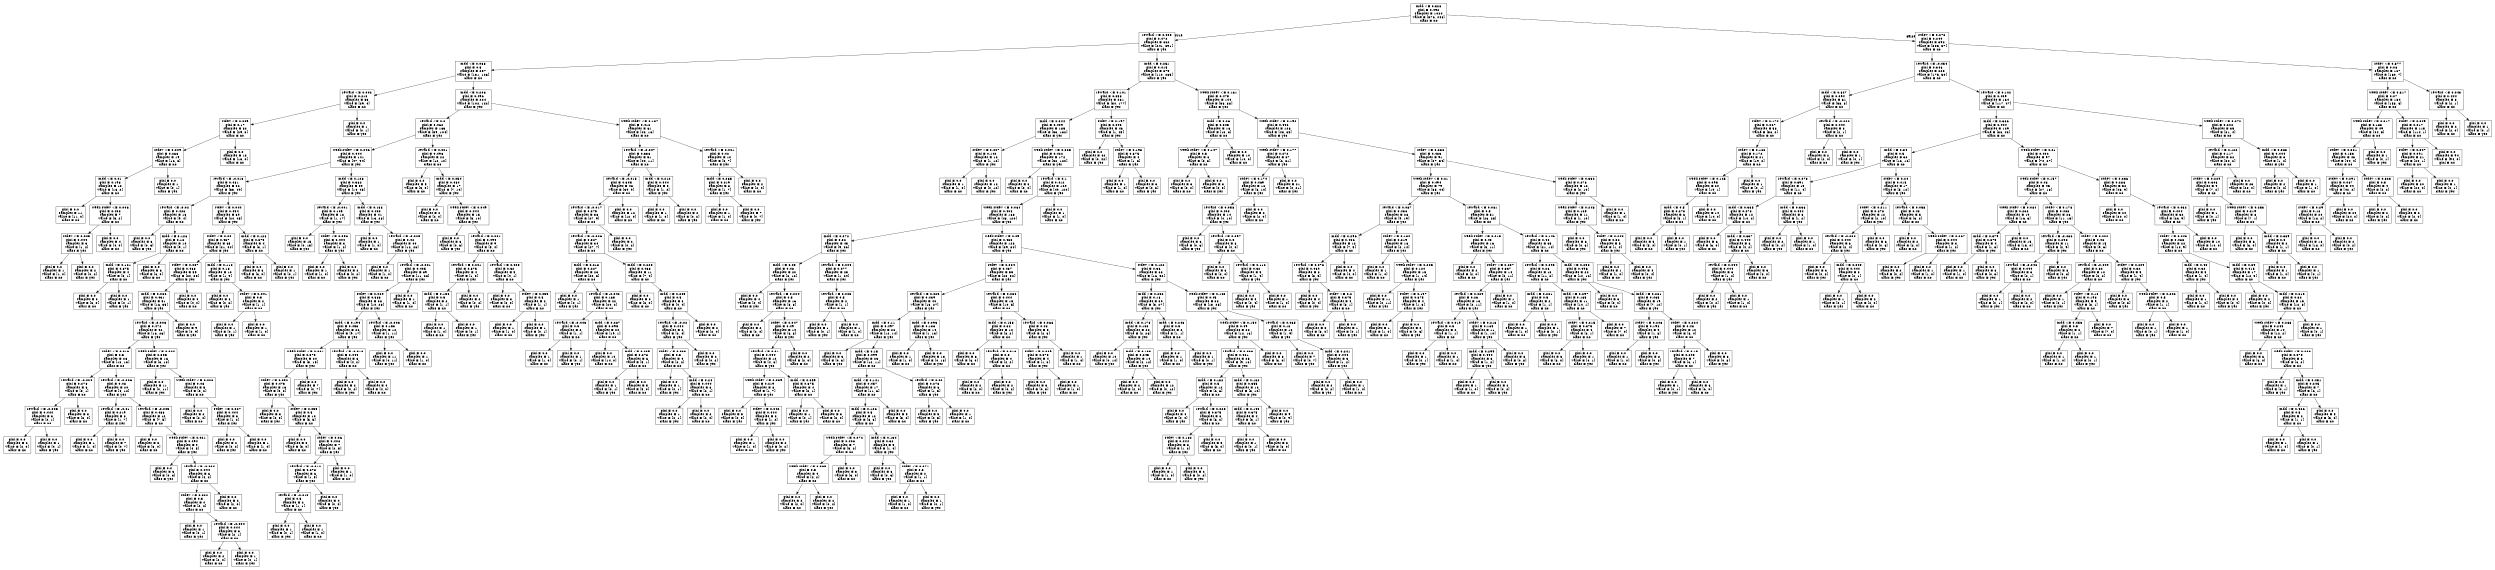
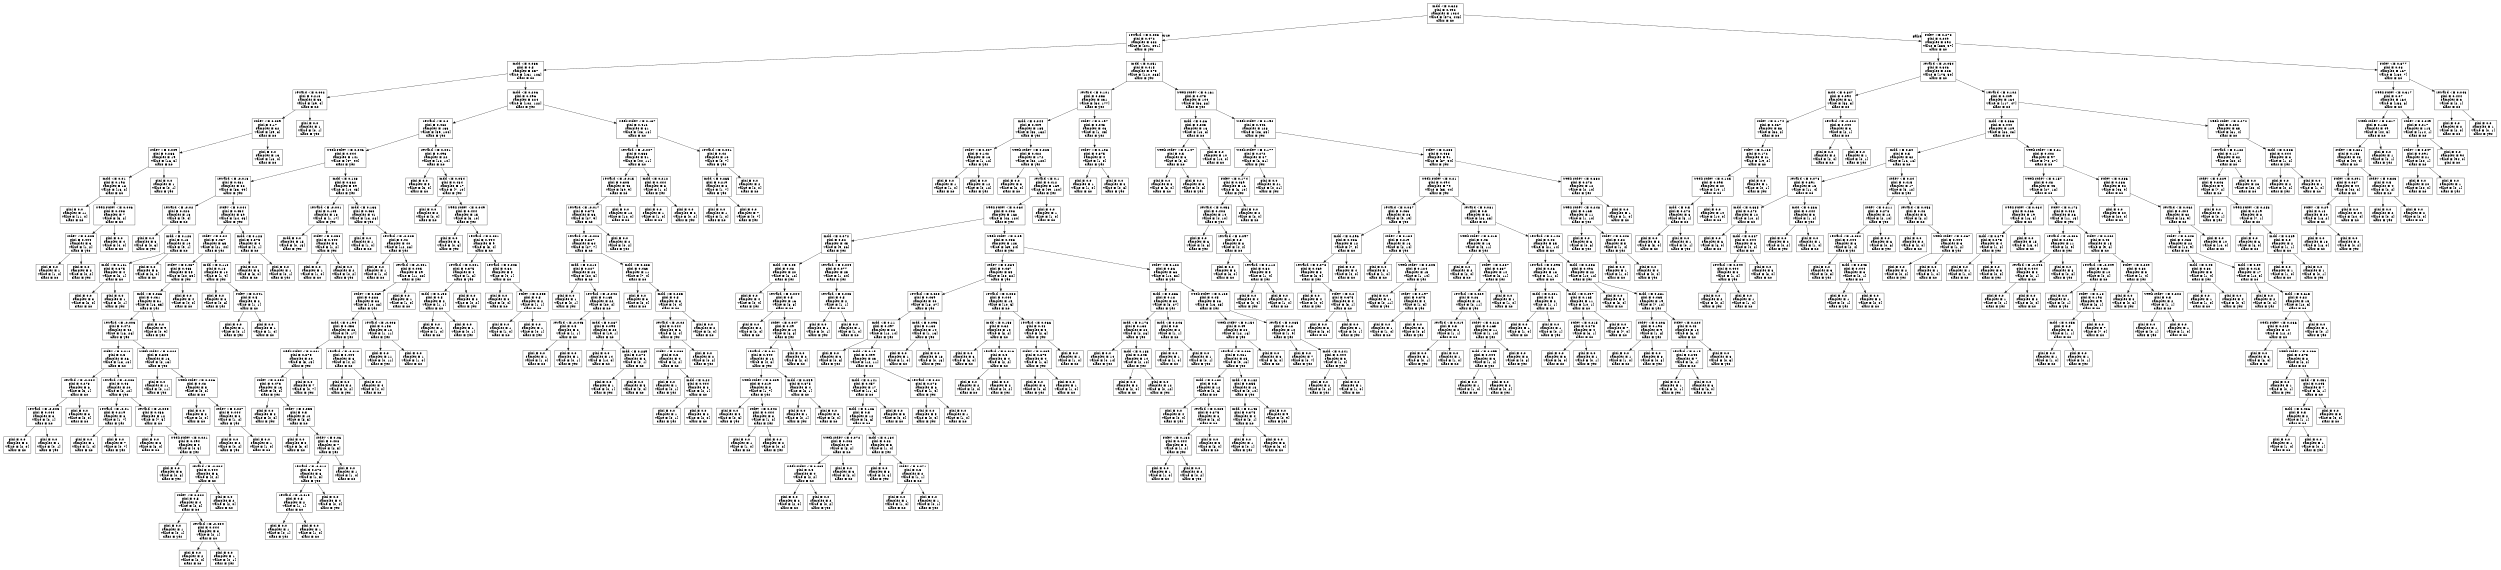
node "gini = 0.0 samples = 42 value = [0, 42] class = yes": removed
node "gini = 0.0 samples = 15 value = [0, 15] class = yes": label "gini = 0.0 samples = 15 value = [0, 15] class = yes" -> "mdd = 0.0 samples = 15 value = [0, 15] class = yes"
